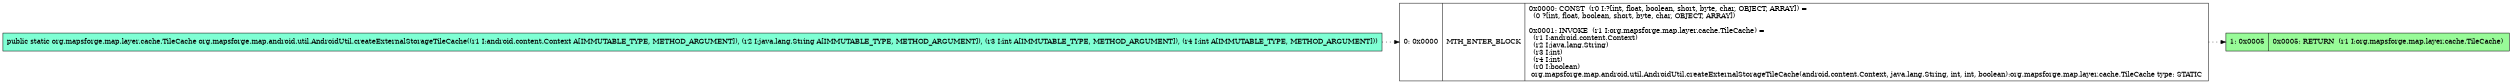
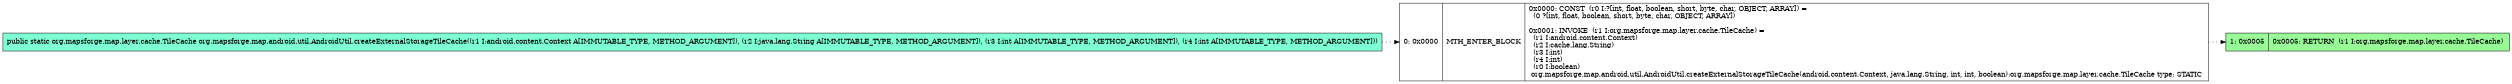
node "0: 0x0000": text "(r2 I:java.lang.String)" -> "(r2 I:cache.lang.String)"
